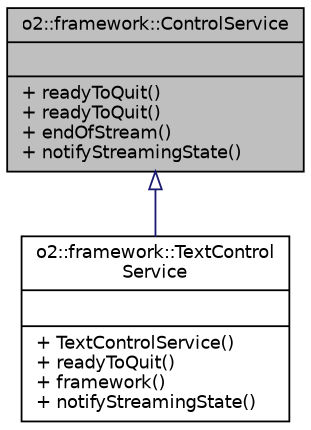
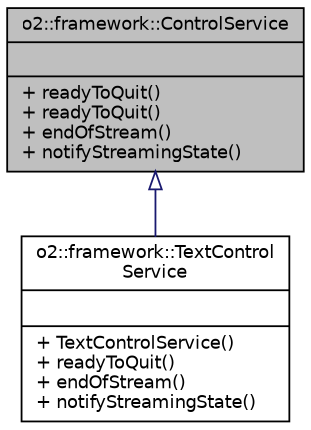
node "o2::framework::TextControl": text "+ framework()" -> "+ endOfStream()"
